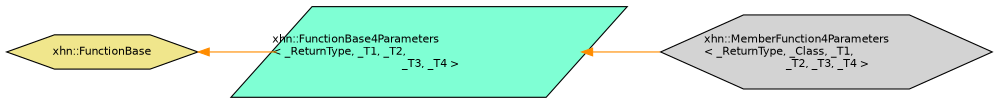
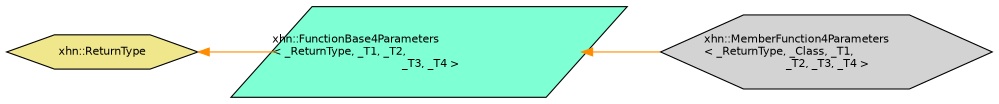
node "xhn::FunctionBase": label "xhn::FunctionBase" -> "xhn::ReturnType"
